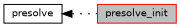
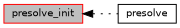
edge "presolve_init" -> "presolve": reversed
